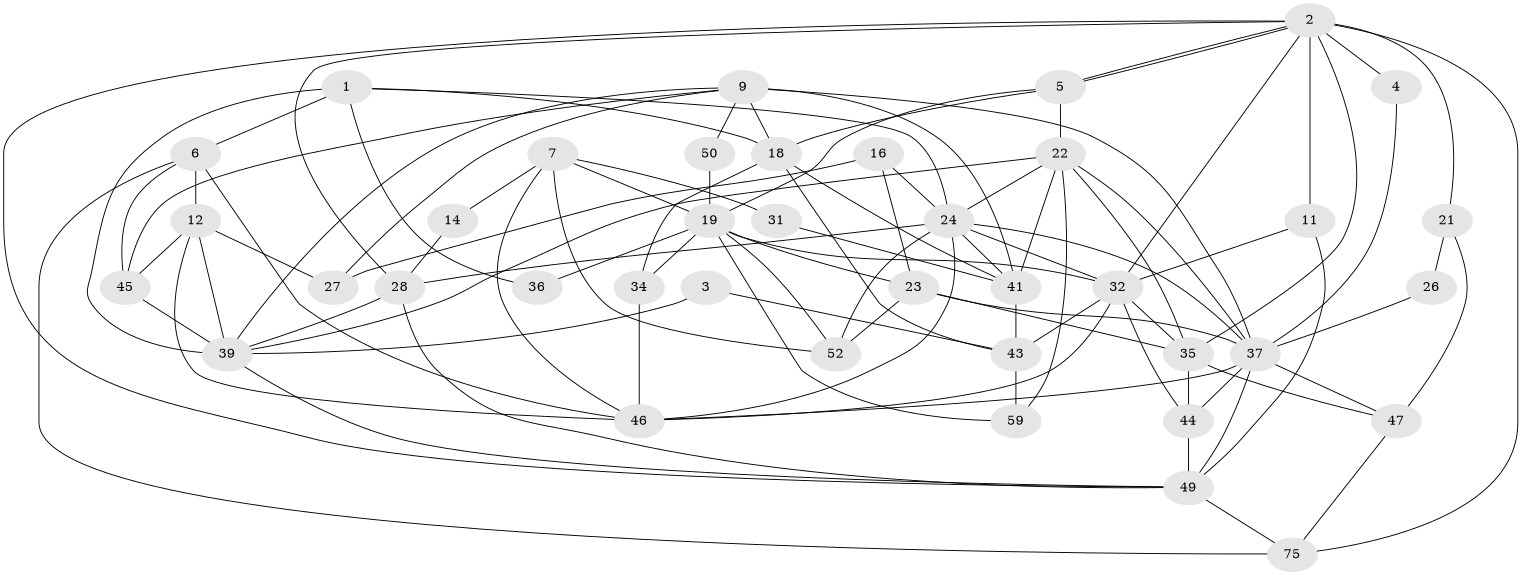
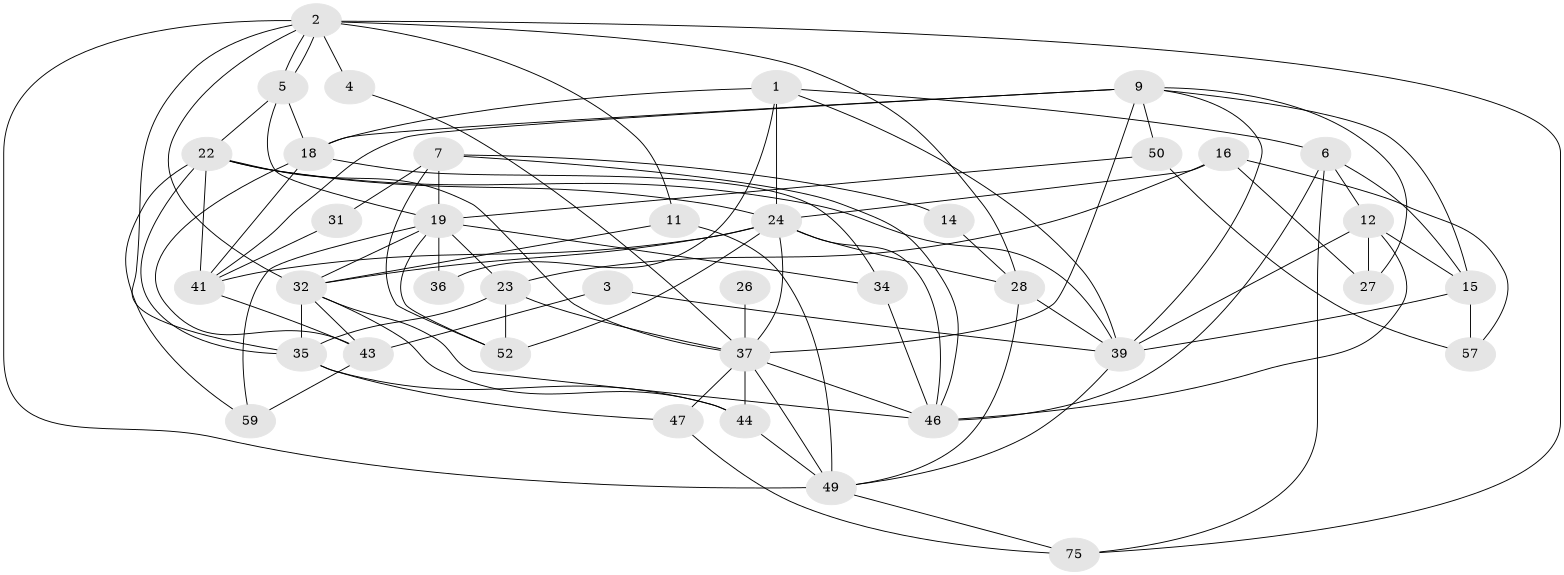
node "21": removed
node "45": label "45" -> "15"
node "57": added
